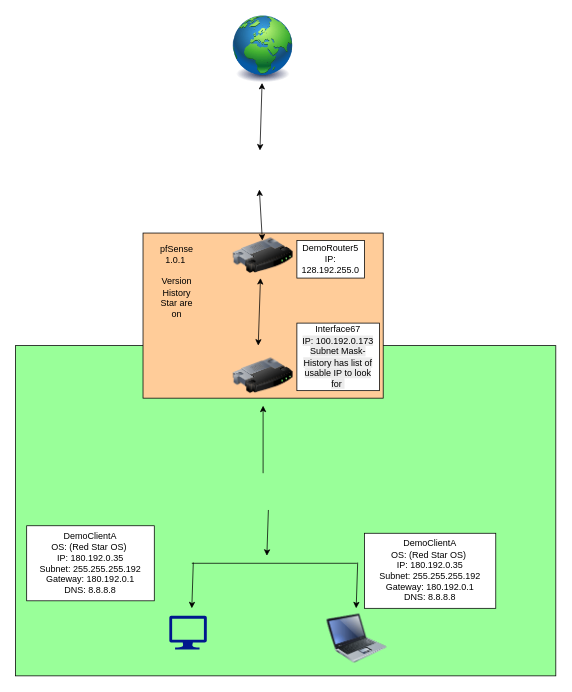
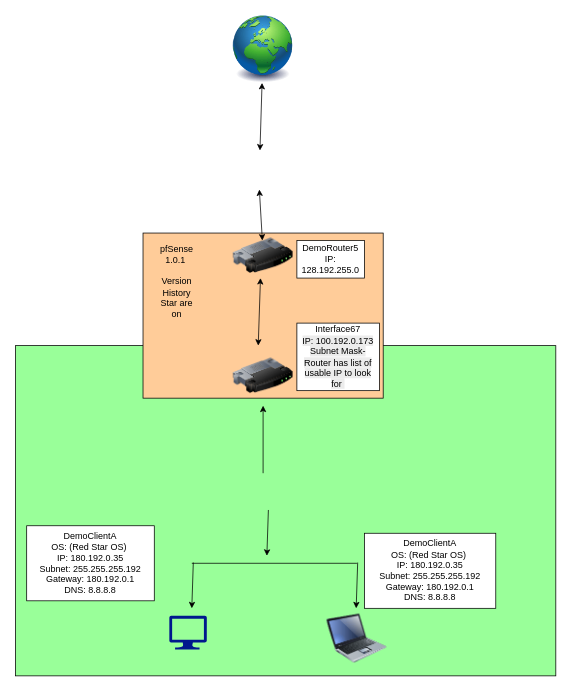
node "Interface67 IP: 100.192.0.173 Subnet Mask- History has list of usable IP to look for": label "Interface67 IP: 100.192.0.173 Subnet Mask- History has list of usable IP to look for" -> "Interface67 IP: 100.192.0.173 Subnet Mask- Router has list of usable IP to look for"
